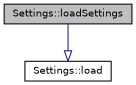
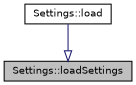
edge "Settings::loadSettings" -> "Settings::load": reversed
